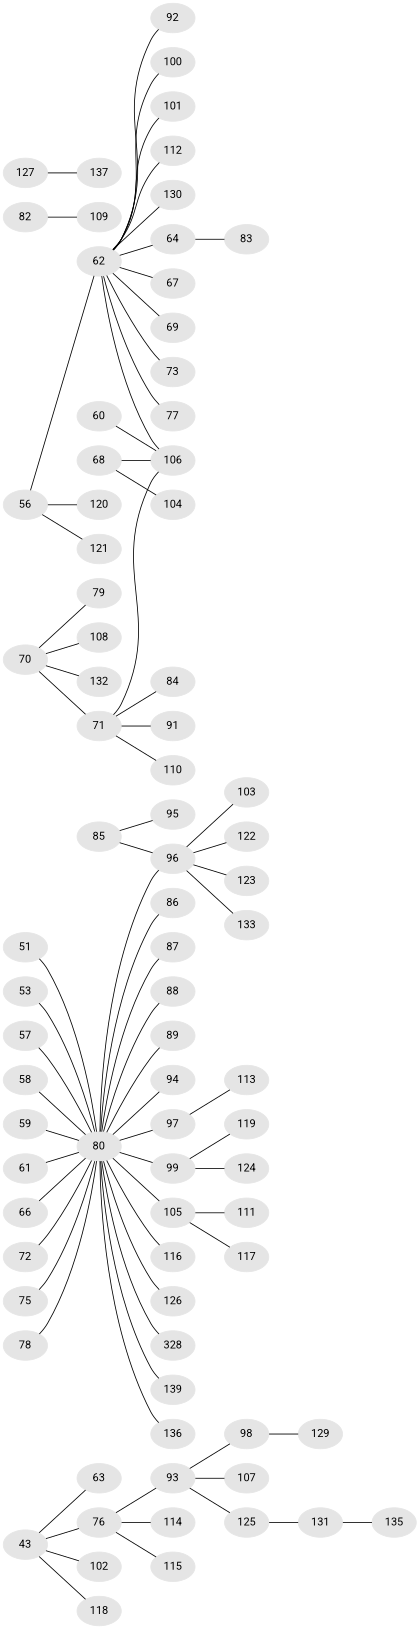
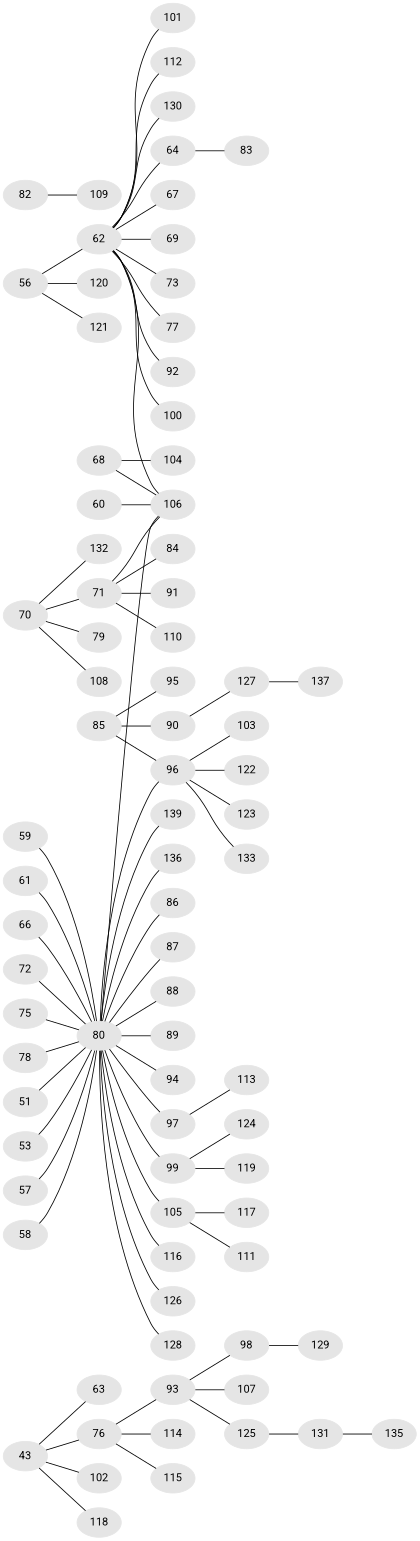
node "90": added
edge "106" -- "80": added
node "328": label "328" -> "128"
